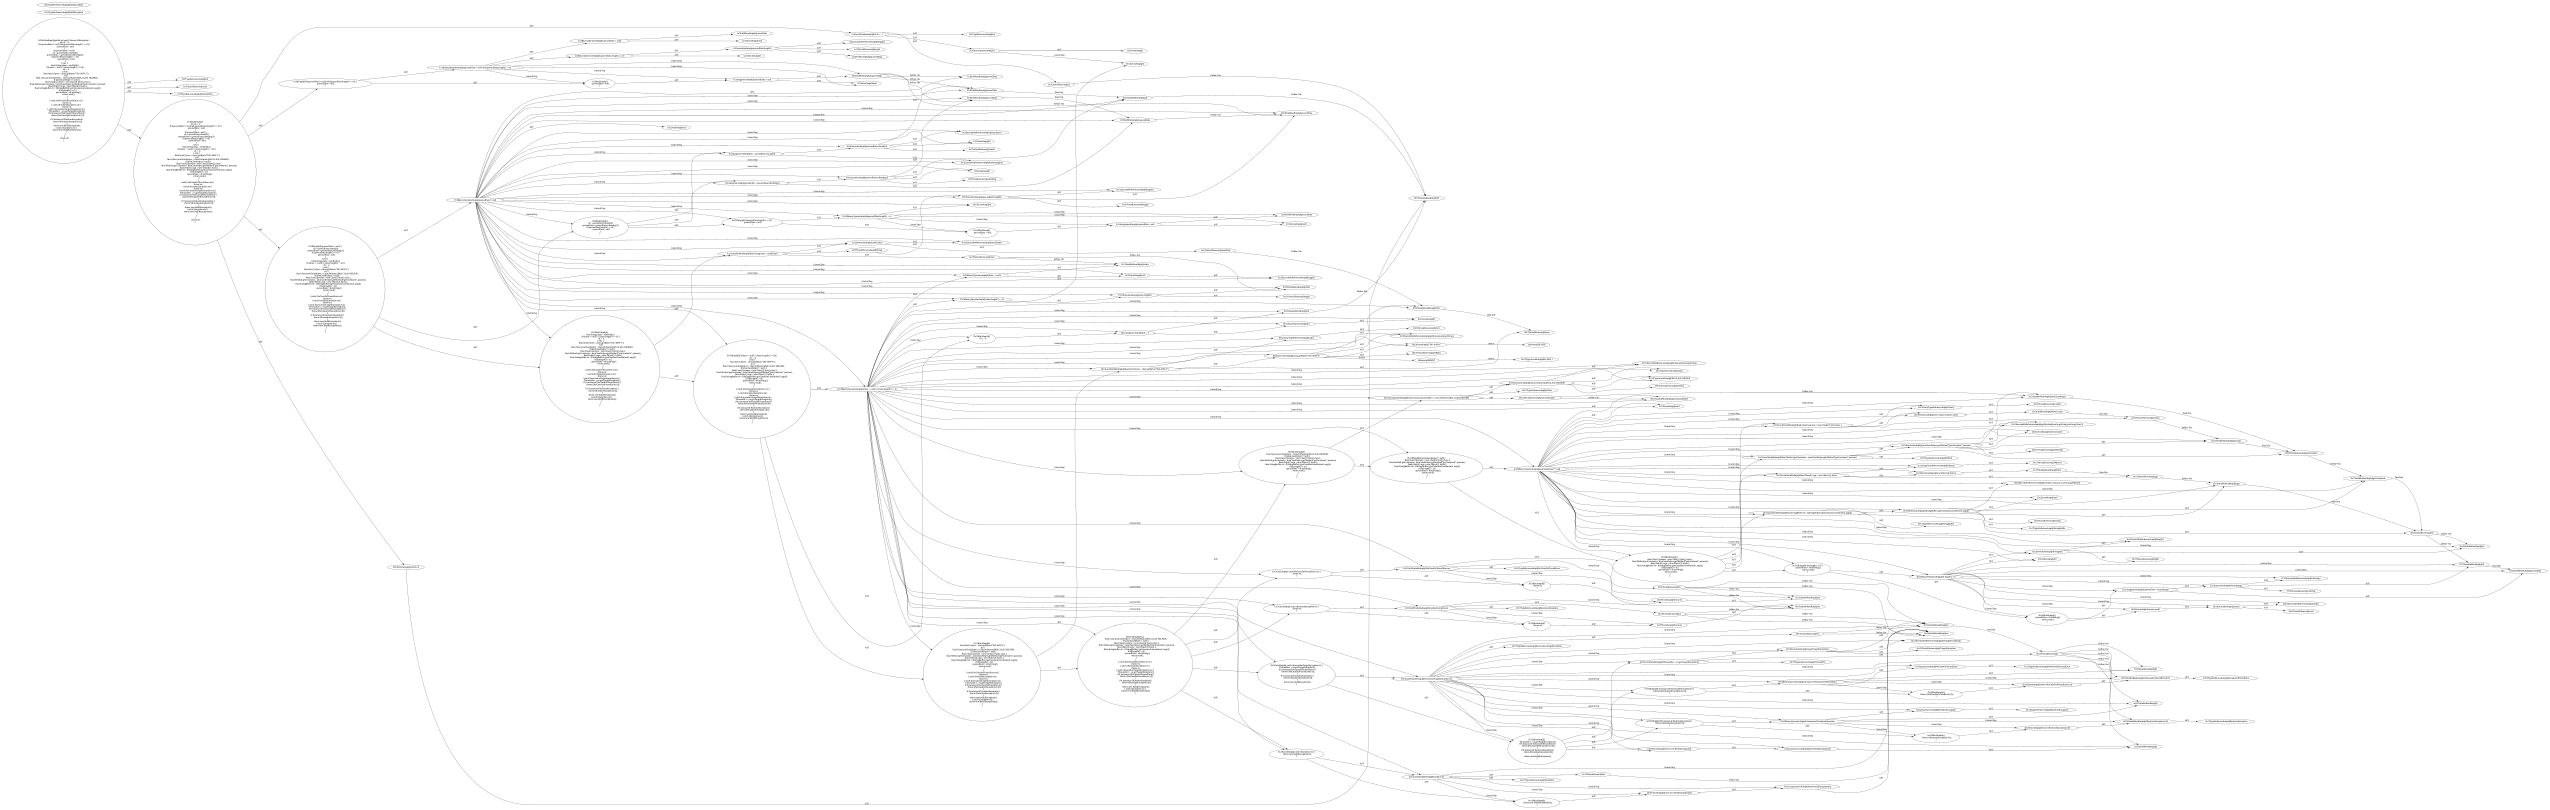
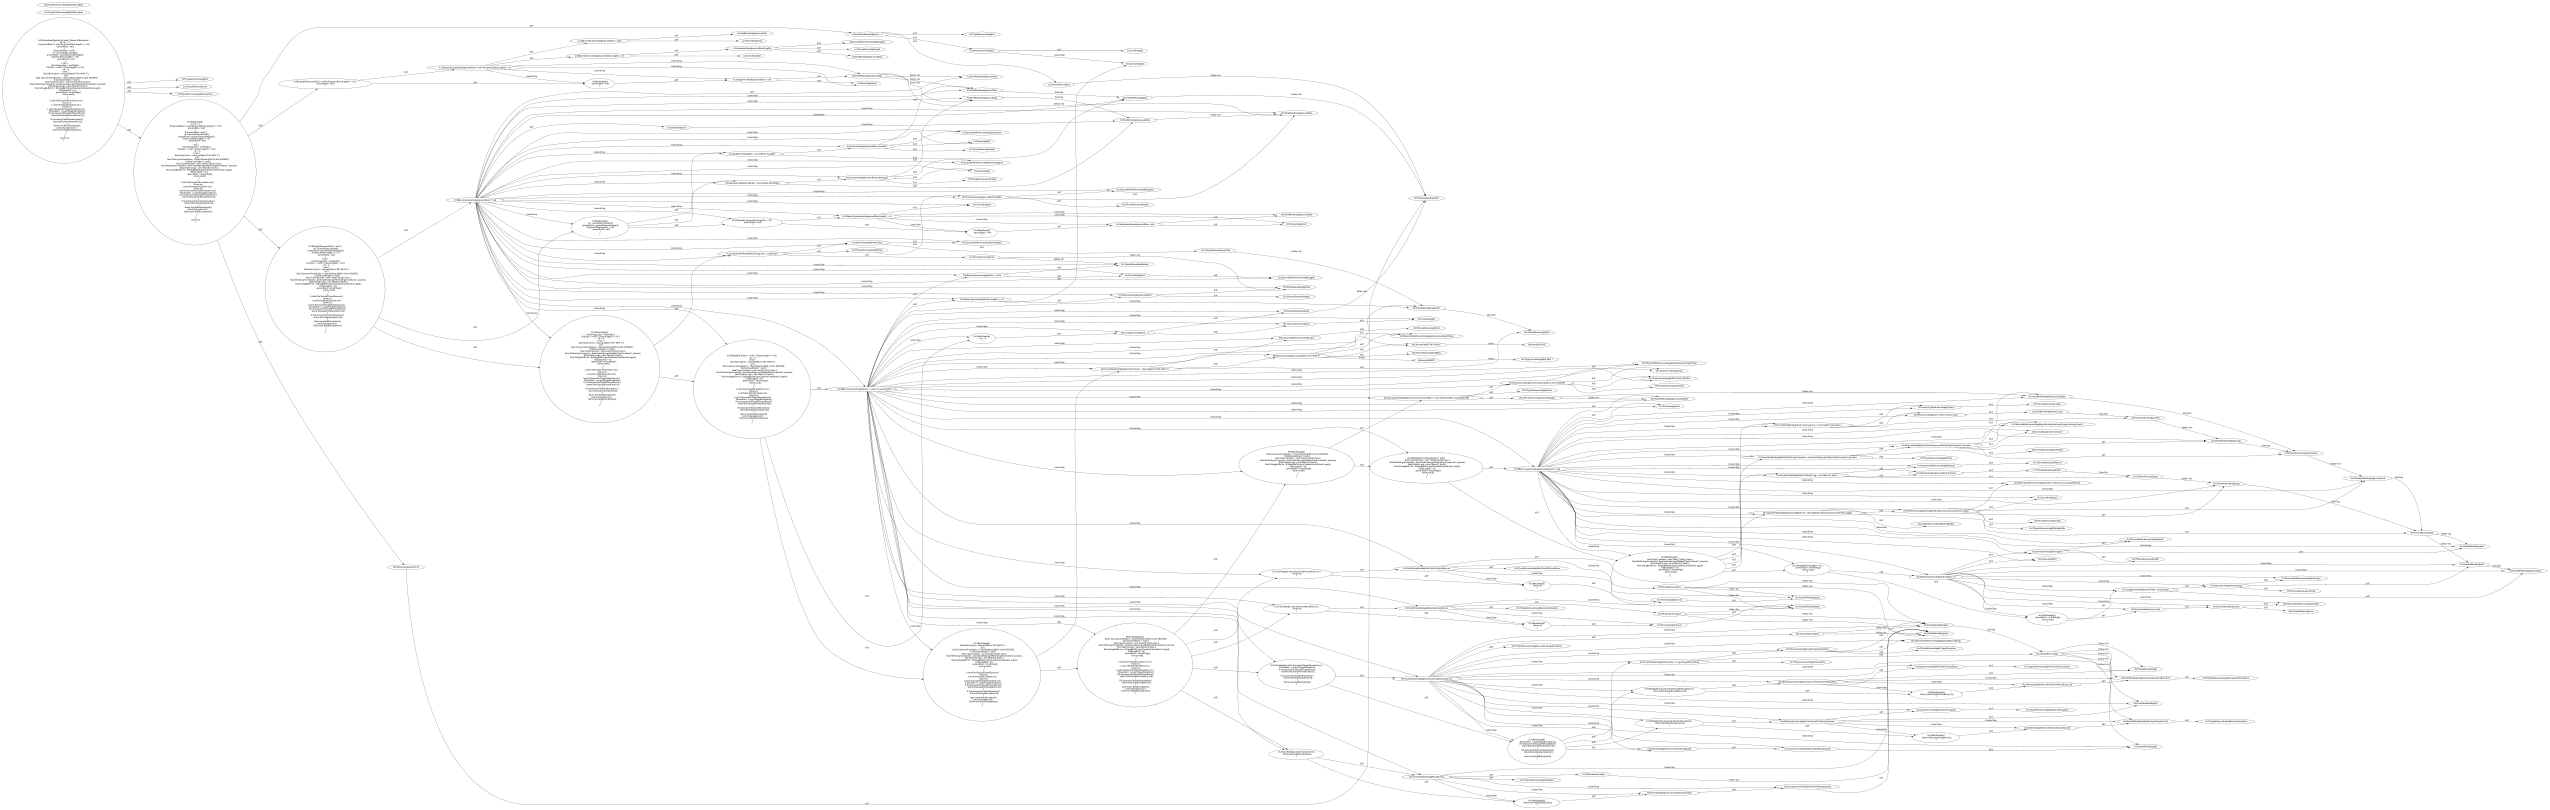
edge "7:CtBinaryOperatorImpl@queuedData != null" -> "9:CtFieldWriteImpl@queuedData": now "7:CtLiteralImpl@null" -> "9:CtFieldWriteImpl@queuedData"
